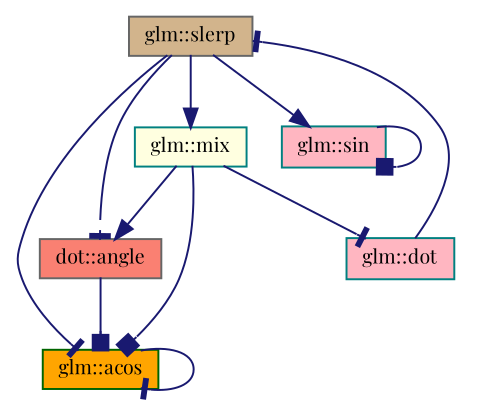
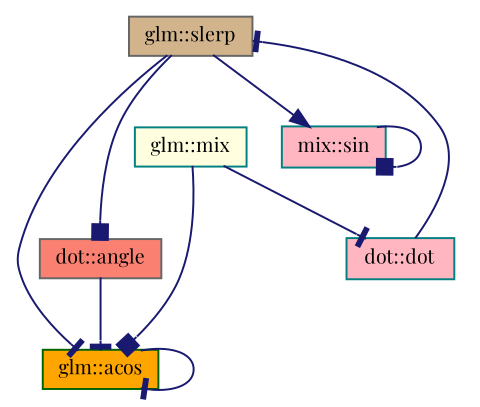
edge "glm::slerp" -> "glm::mix": removed
edge "glm::slerp" -> "dot::angle": arrowhead tee -> box
node "glm::sin": label "glm::sin" -> "mix::sin"
edge "glm::mix" -> "dot::angle": removed
node "glm::dot": label "glm::dot" -> "dot::dot"
edge "dot::angle" -> "glm::acos": arrowhead box -> tee
